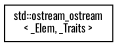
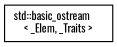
node "std::ostream_ostream < _Elem, _Traits >": label "std::ostream_ostream < _Elem, _Traits >" -> "std::basic_ostream < _Elem, _Traits >"
